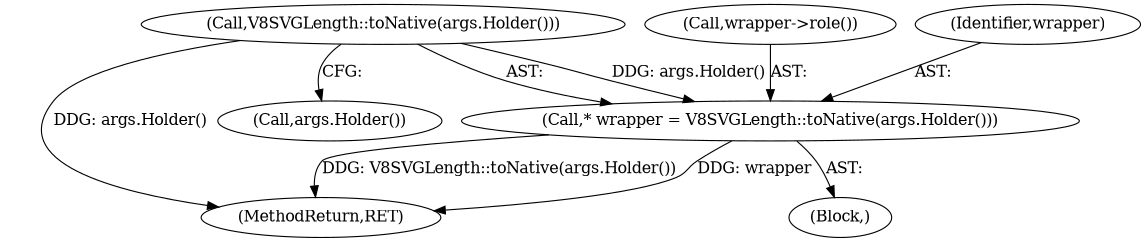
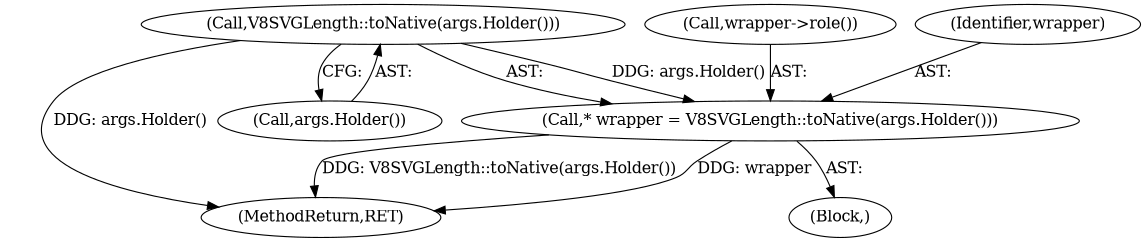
edge "(Call,args.Holder())" -> "(Call,V8SVGLength::toNative(args.Holder()))": added, label "AST:"
